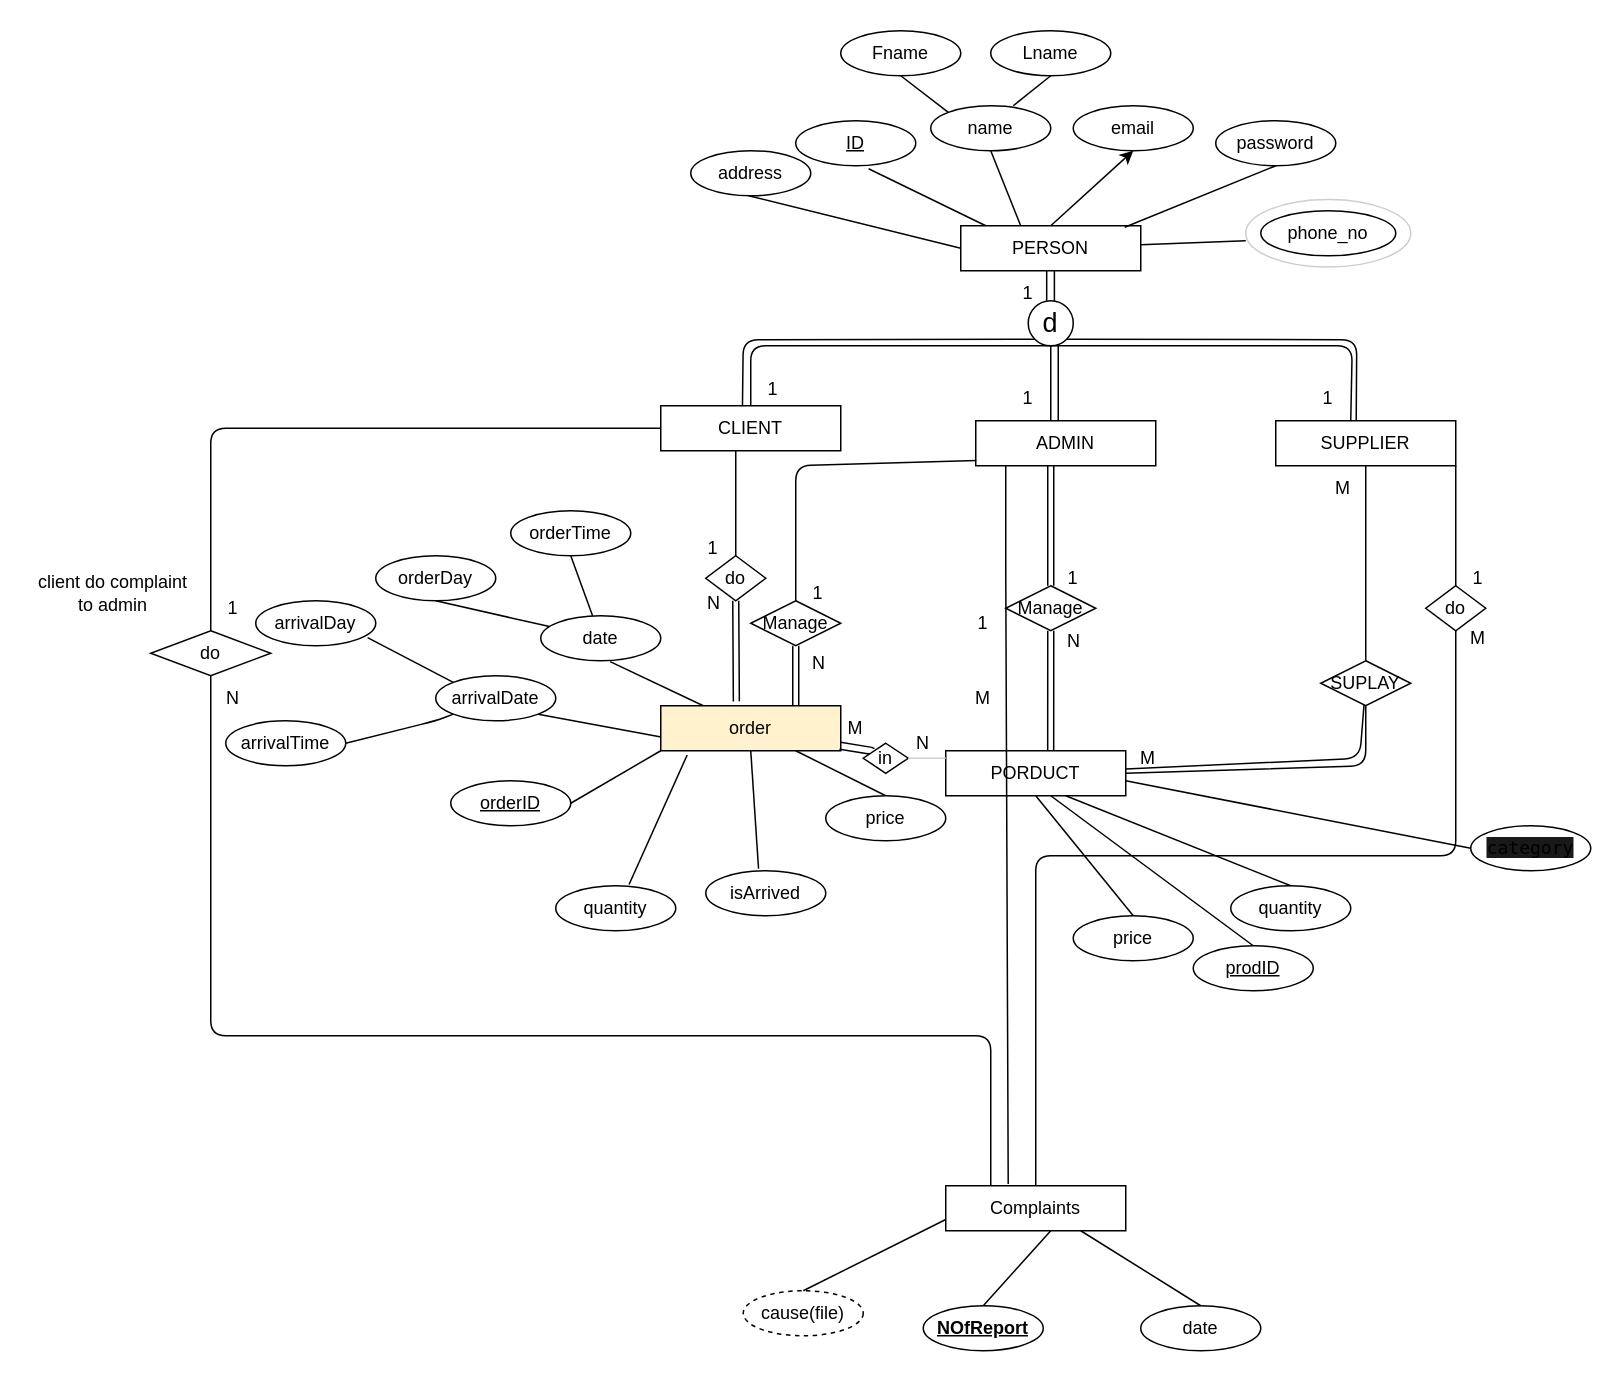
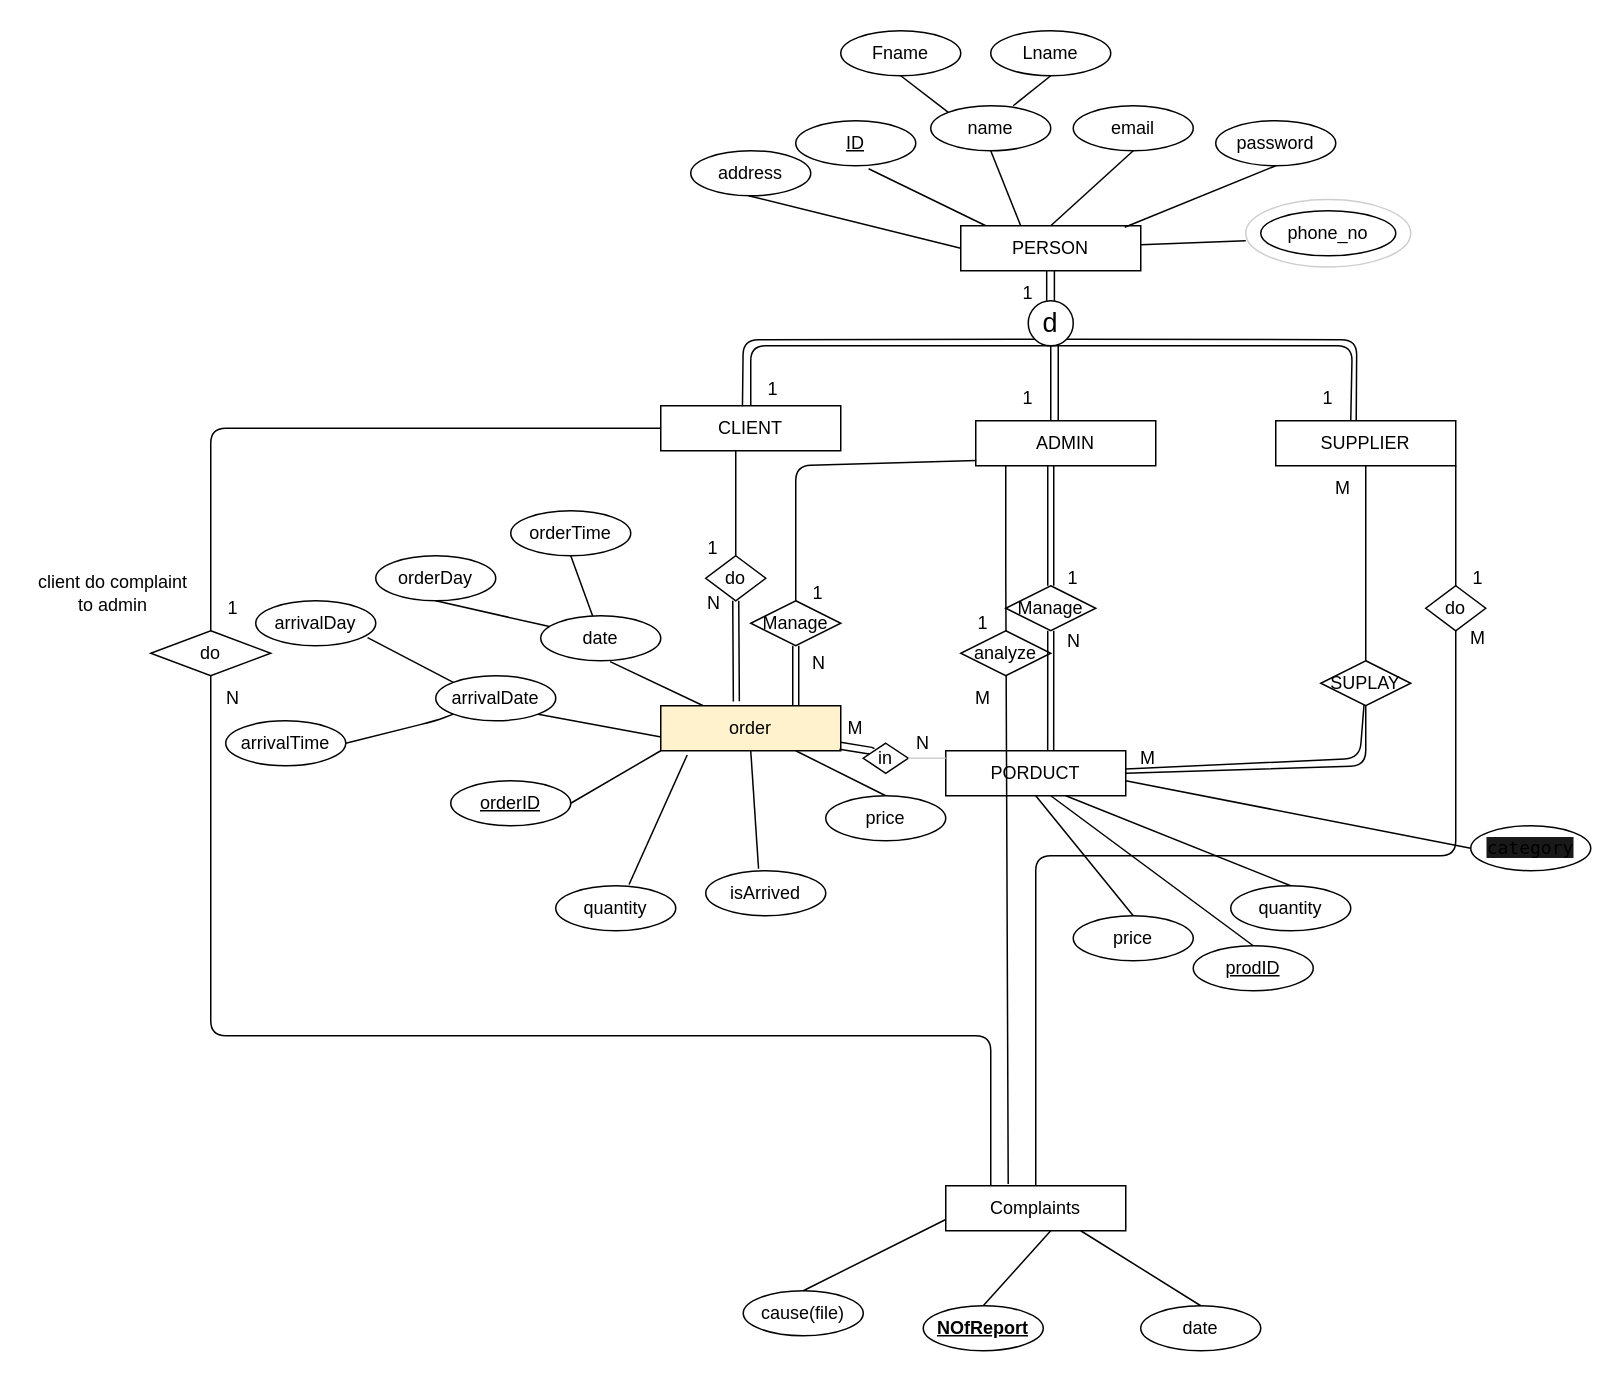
edge "PERSON" -> "email": arrowhead classic -> none
node "analyze": added
node "cause(file)": style dashed -> solid
